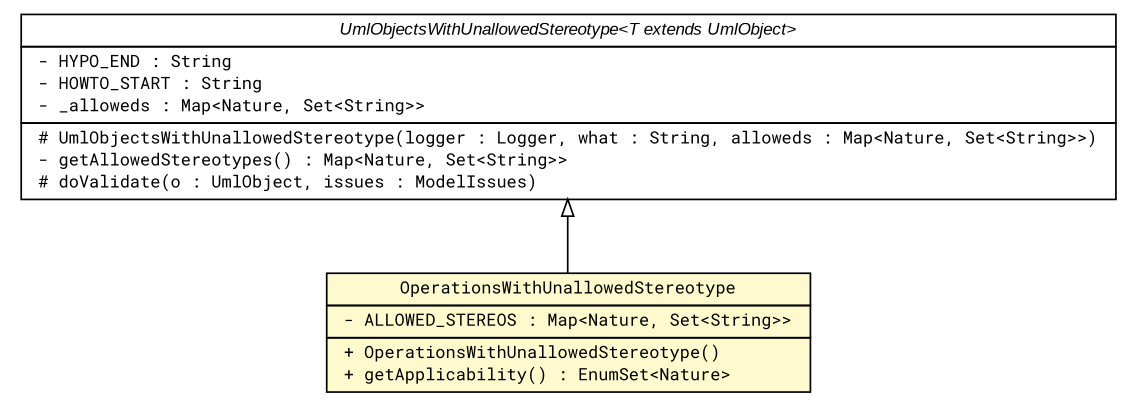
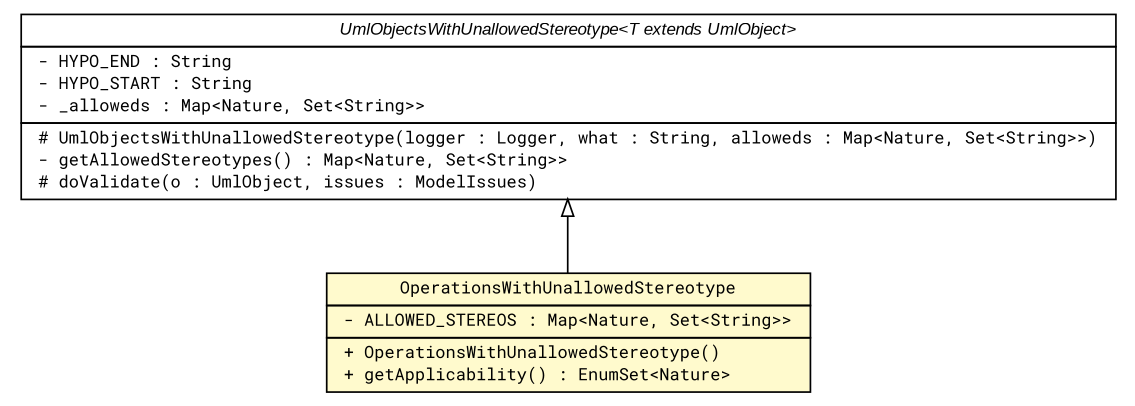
node "UmlObjectsWithUnallowedStereotype<T extends UmlObject>": text "- HOWTO_START : String" -> "- HYPO_START : String"
